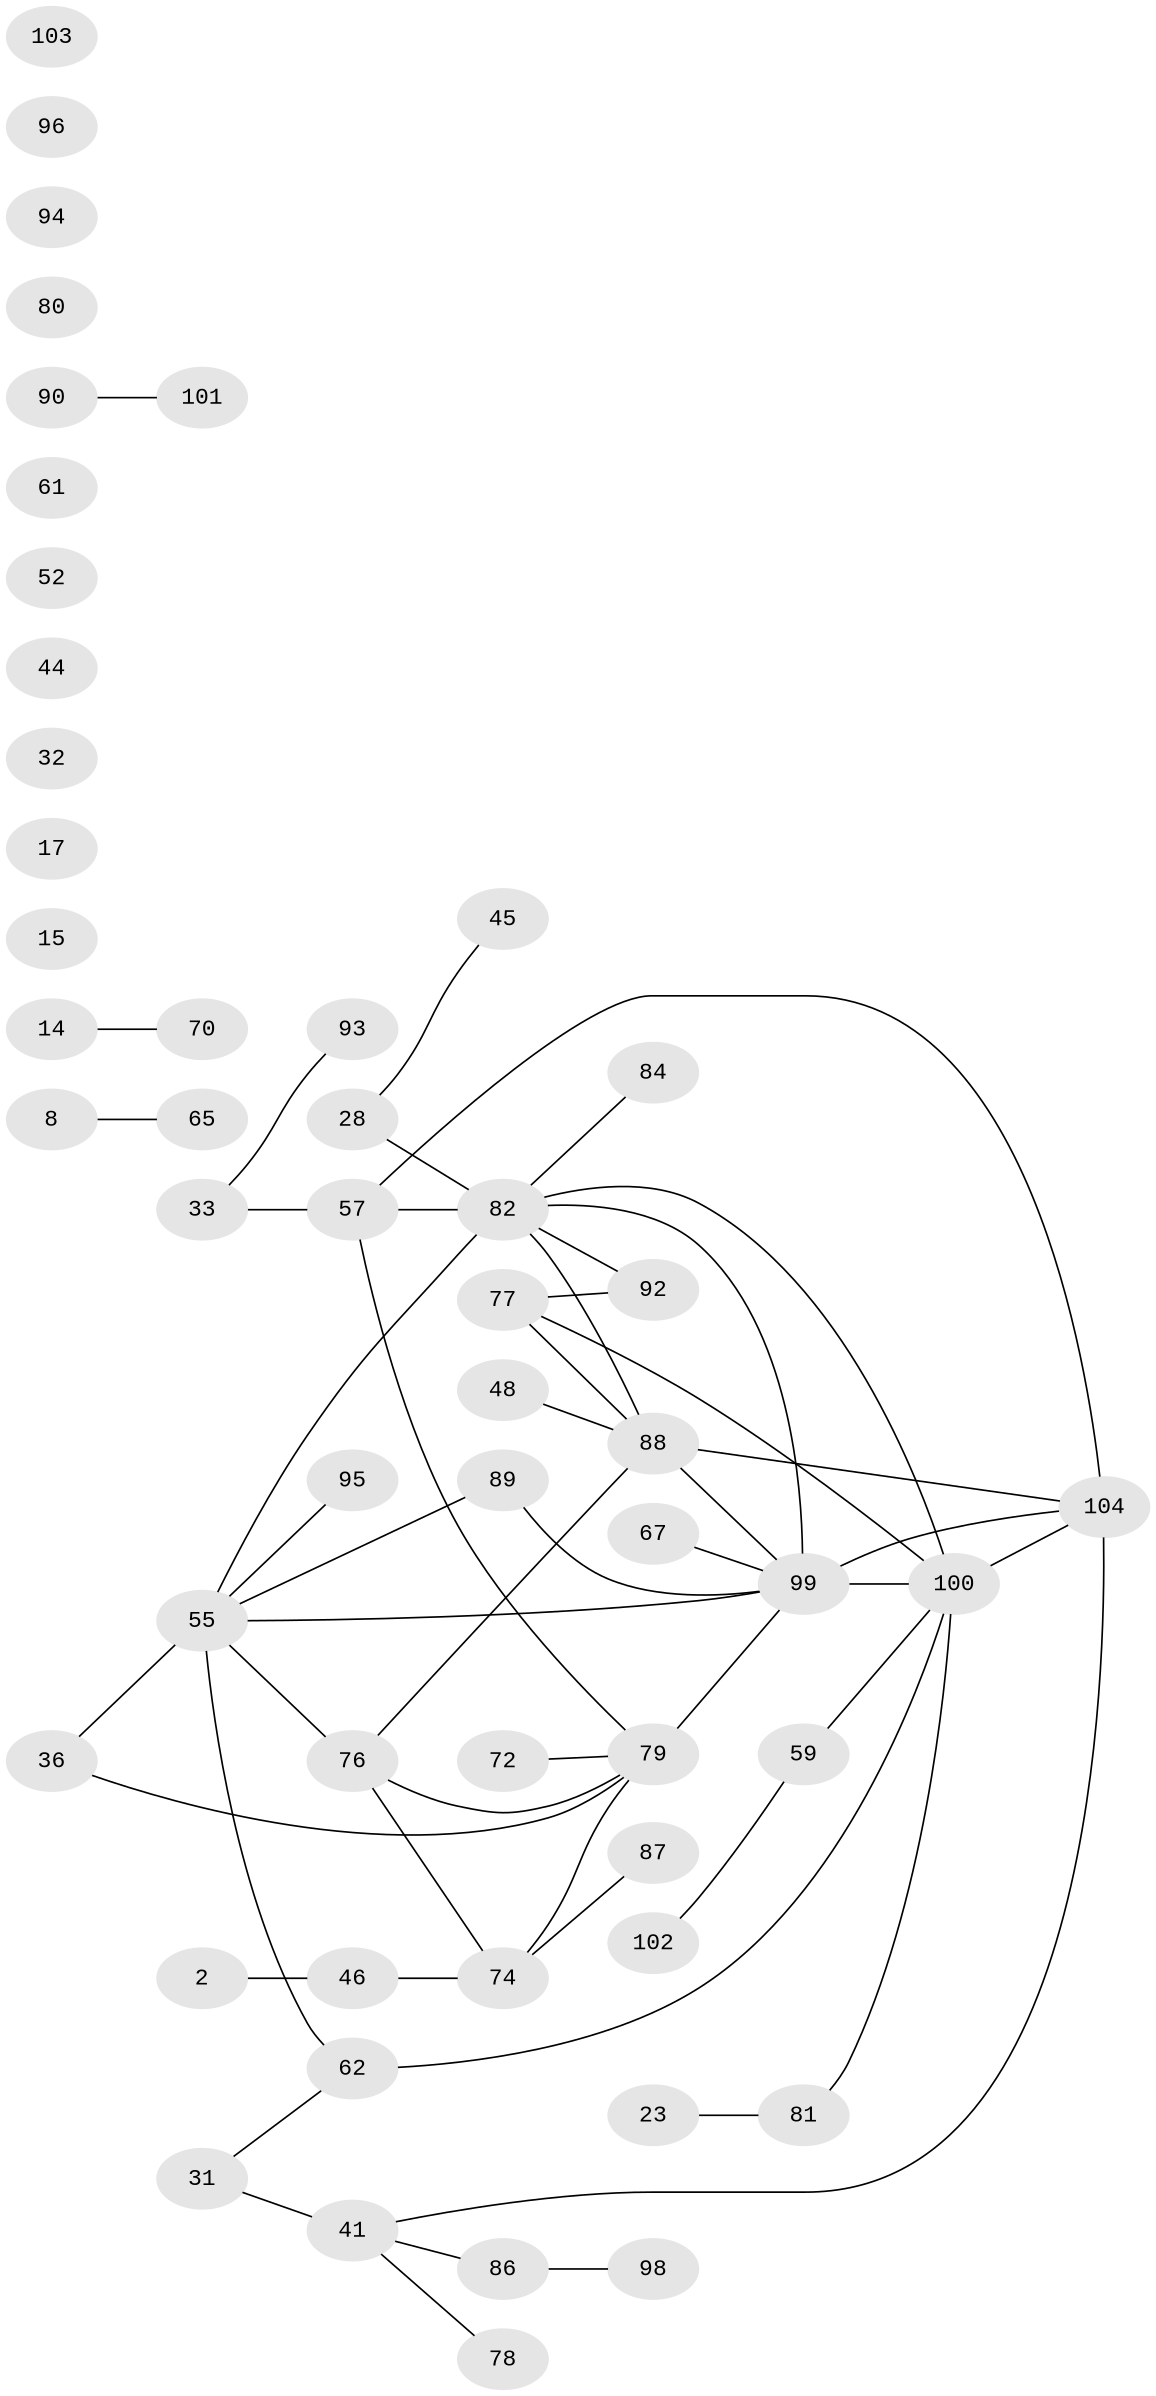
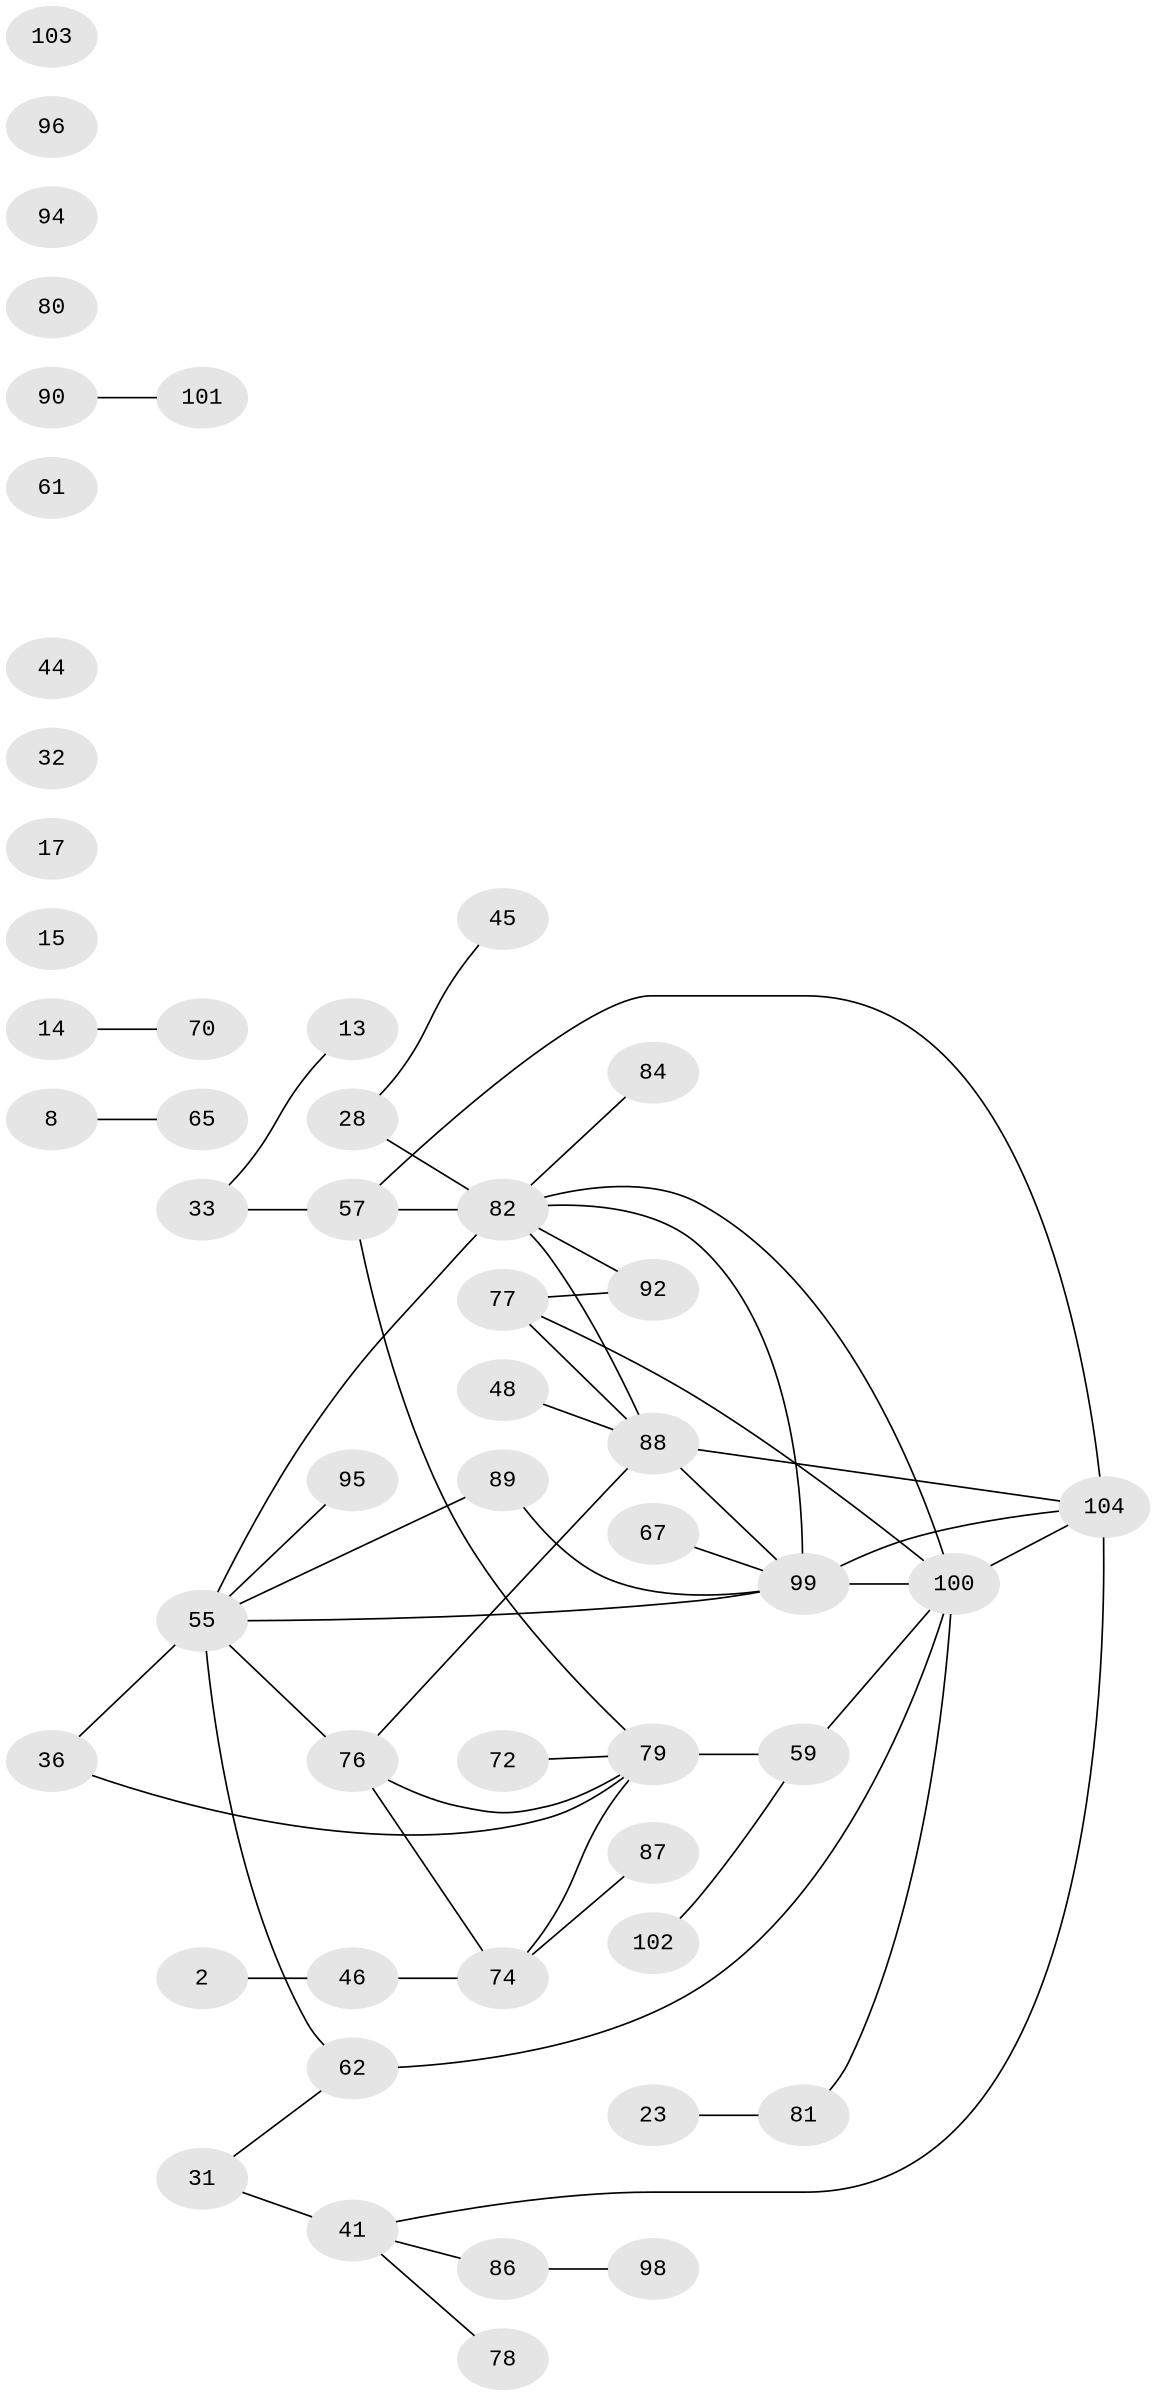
node "52": removed
node "93": label "93" -> "13"
edge "99" -- "79": now "59" -- "79"
